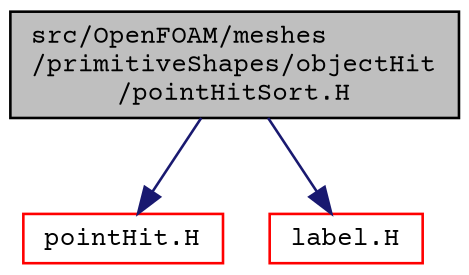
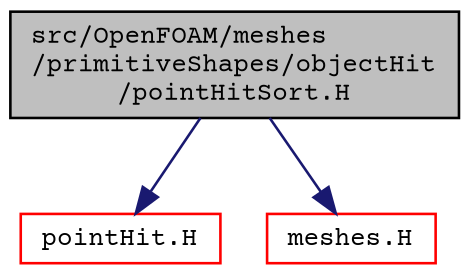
node "label.H": label "label.H" -> "meshes.H"
